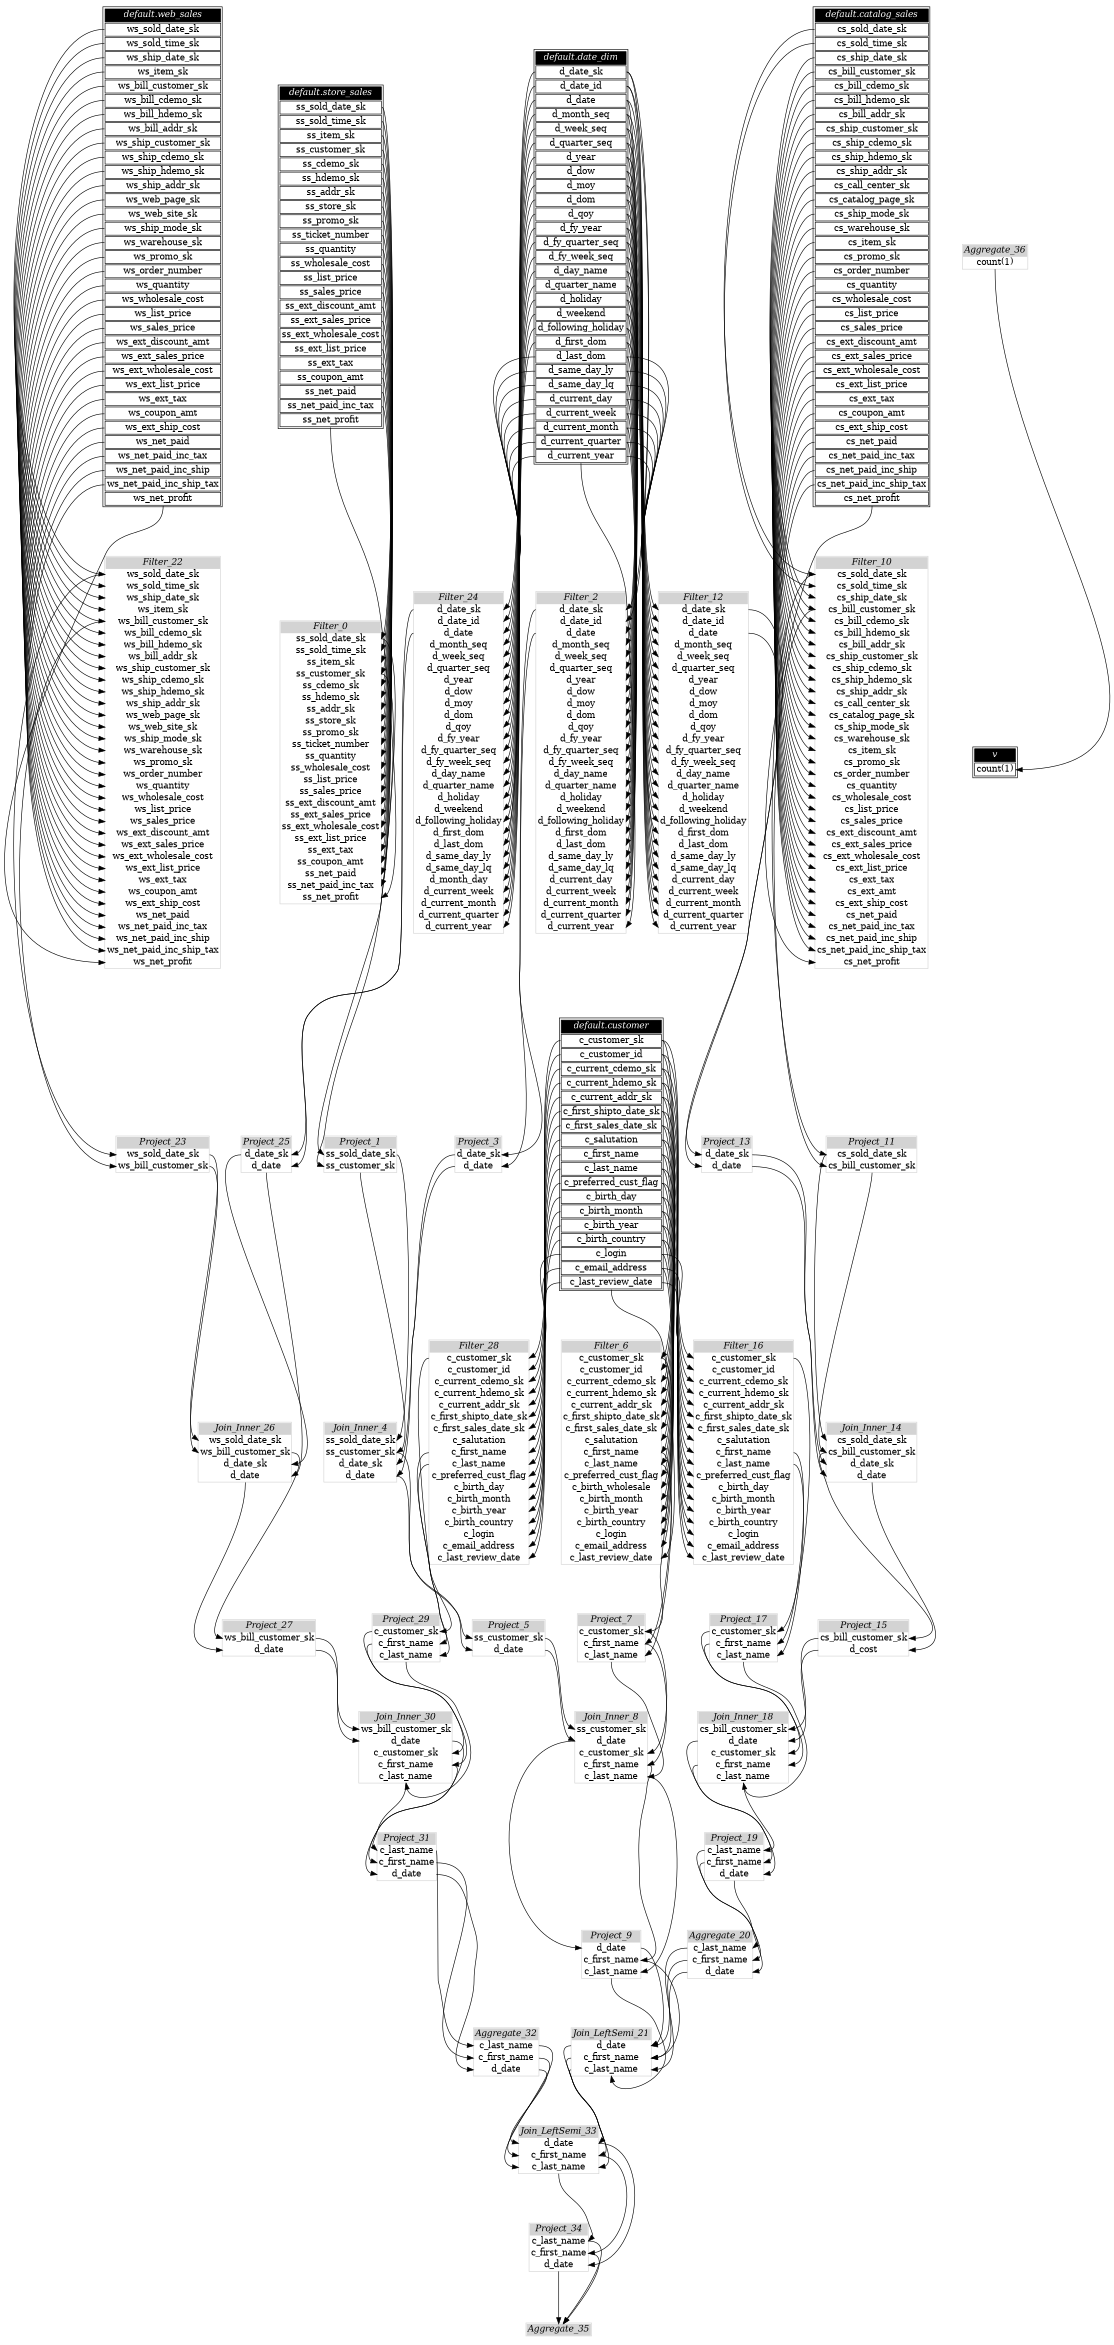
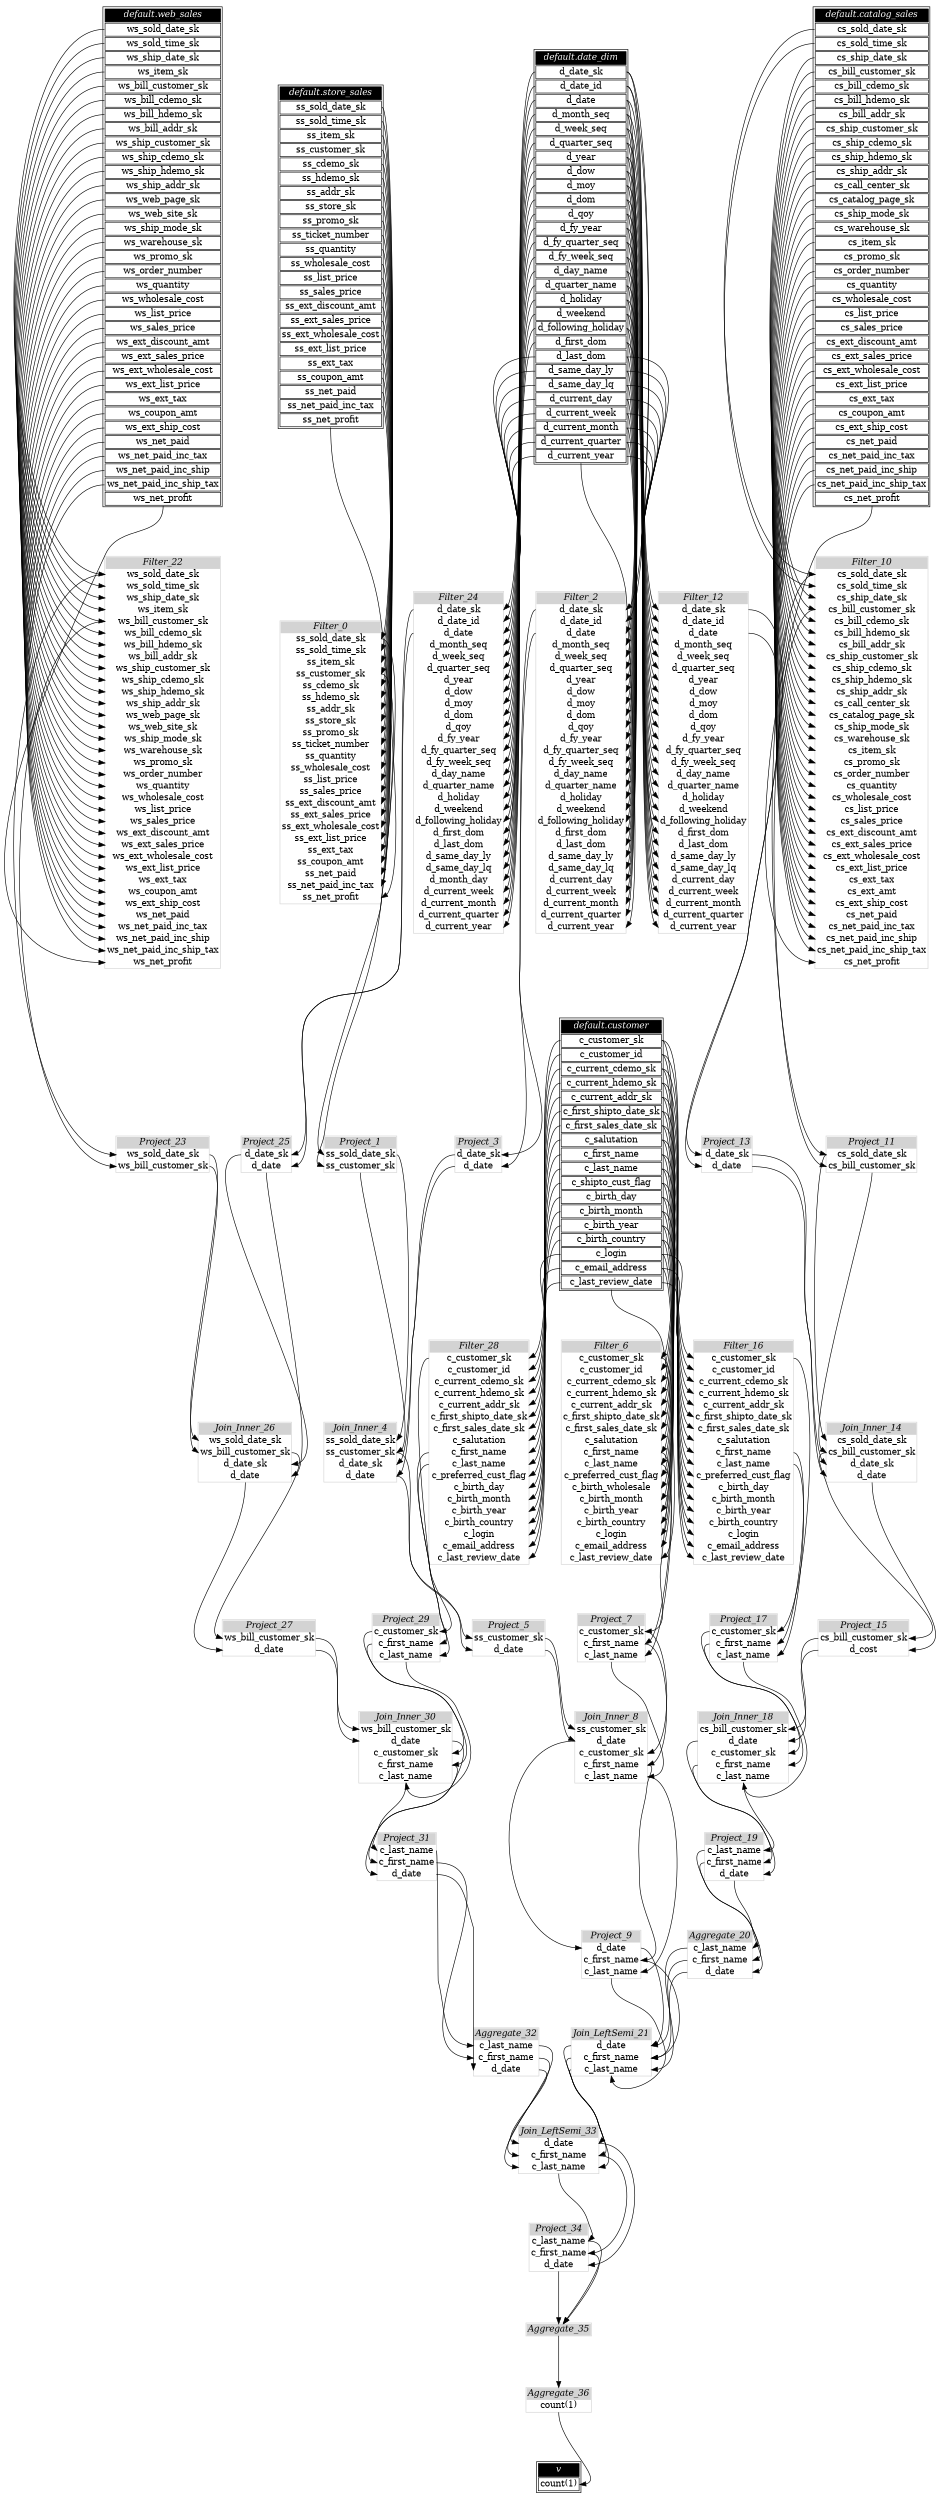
node "default.customer": text "c_preferred_cust_flag" -> "c_shipto_cust_flag"
edge "Aggregate_35" -> "Aggregate_36": added
